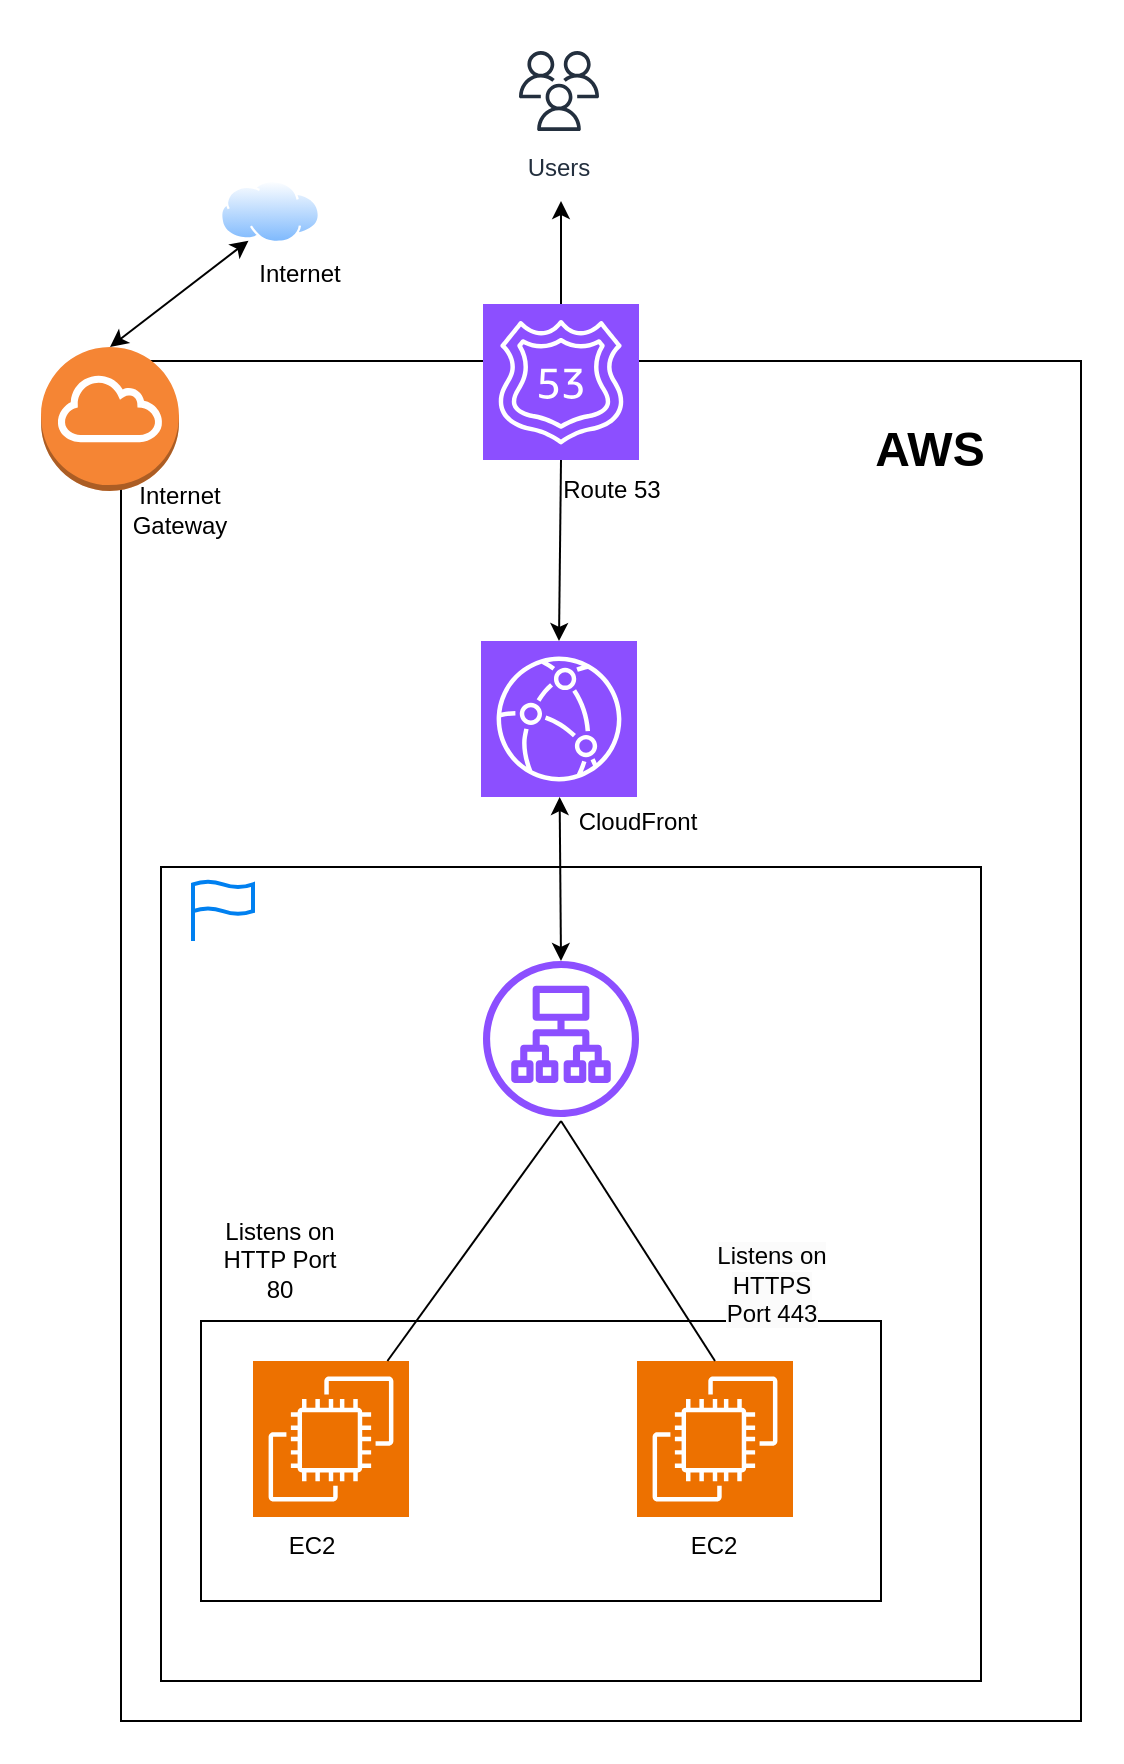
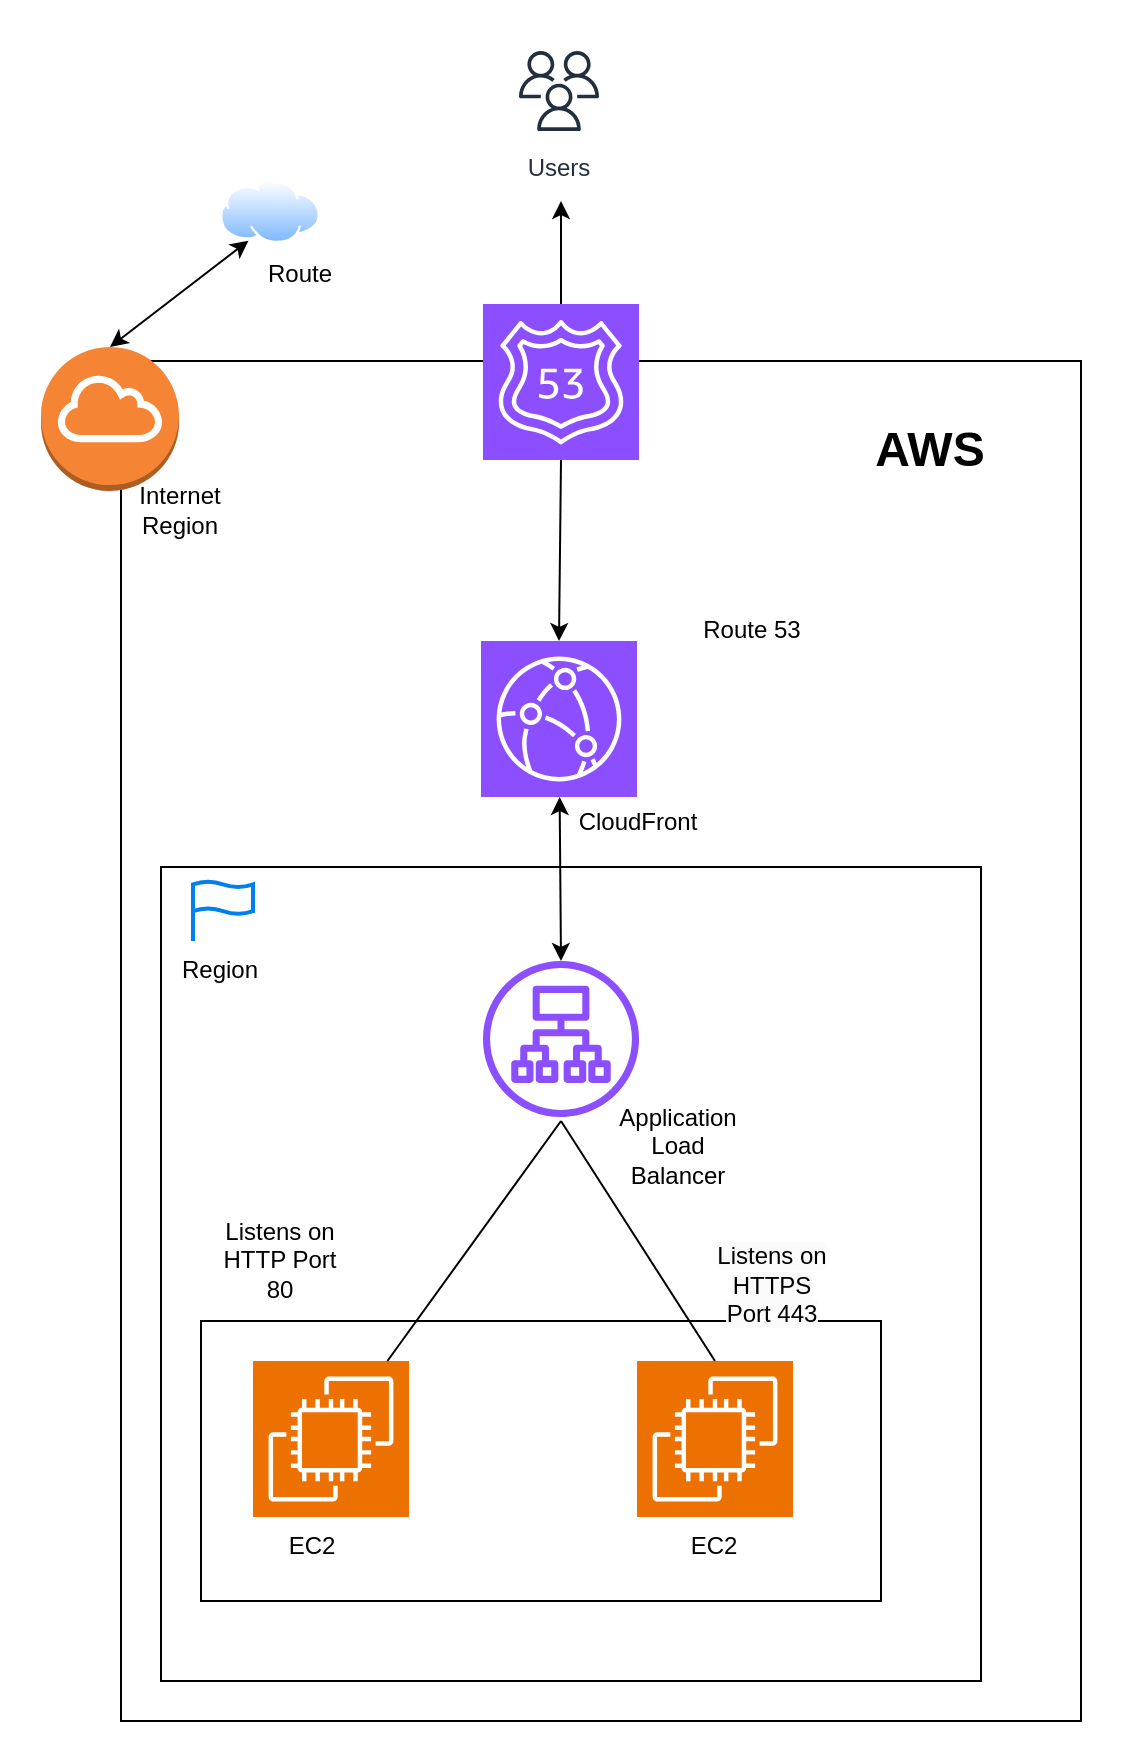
node "Internet": label "Internet" -> "Route"
node "Route 53": moved (613, 490) -> (753, 630)
node "Internet Gateway": label "Internet Gateway" -> "Internet Region"
node "Region": added
node "Application Load Balancer": added
